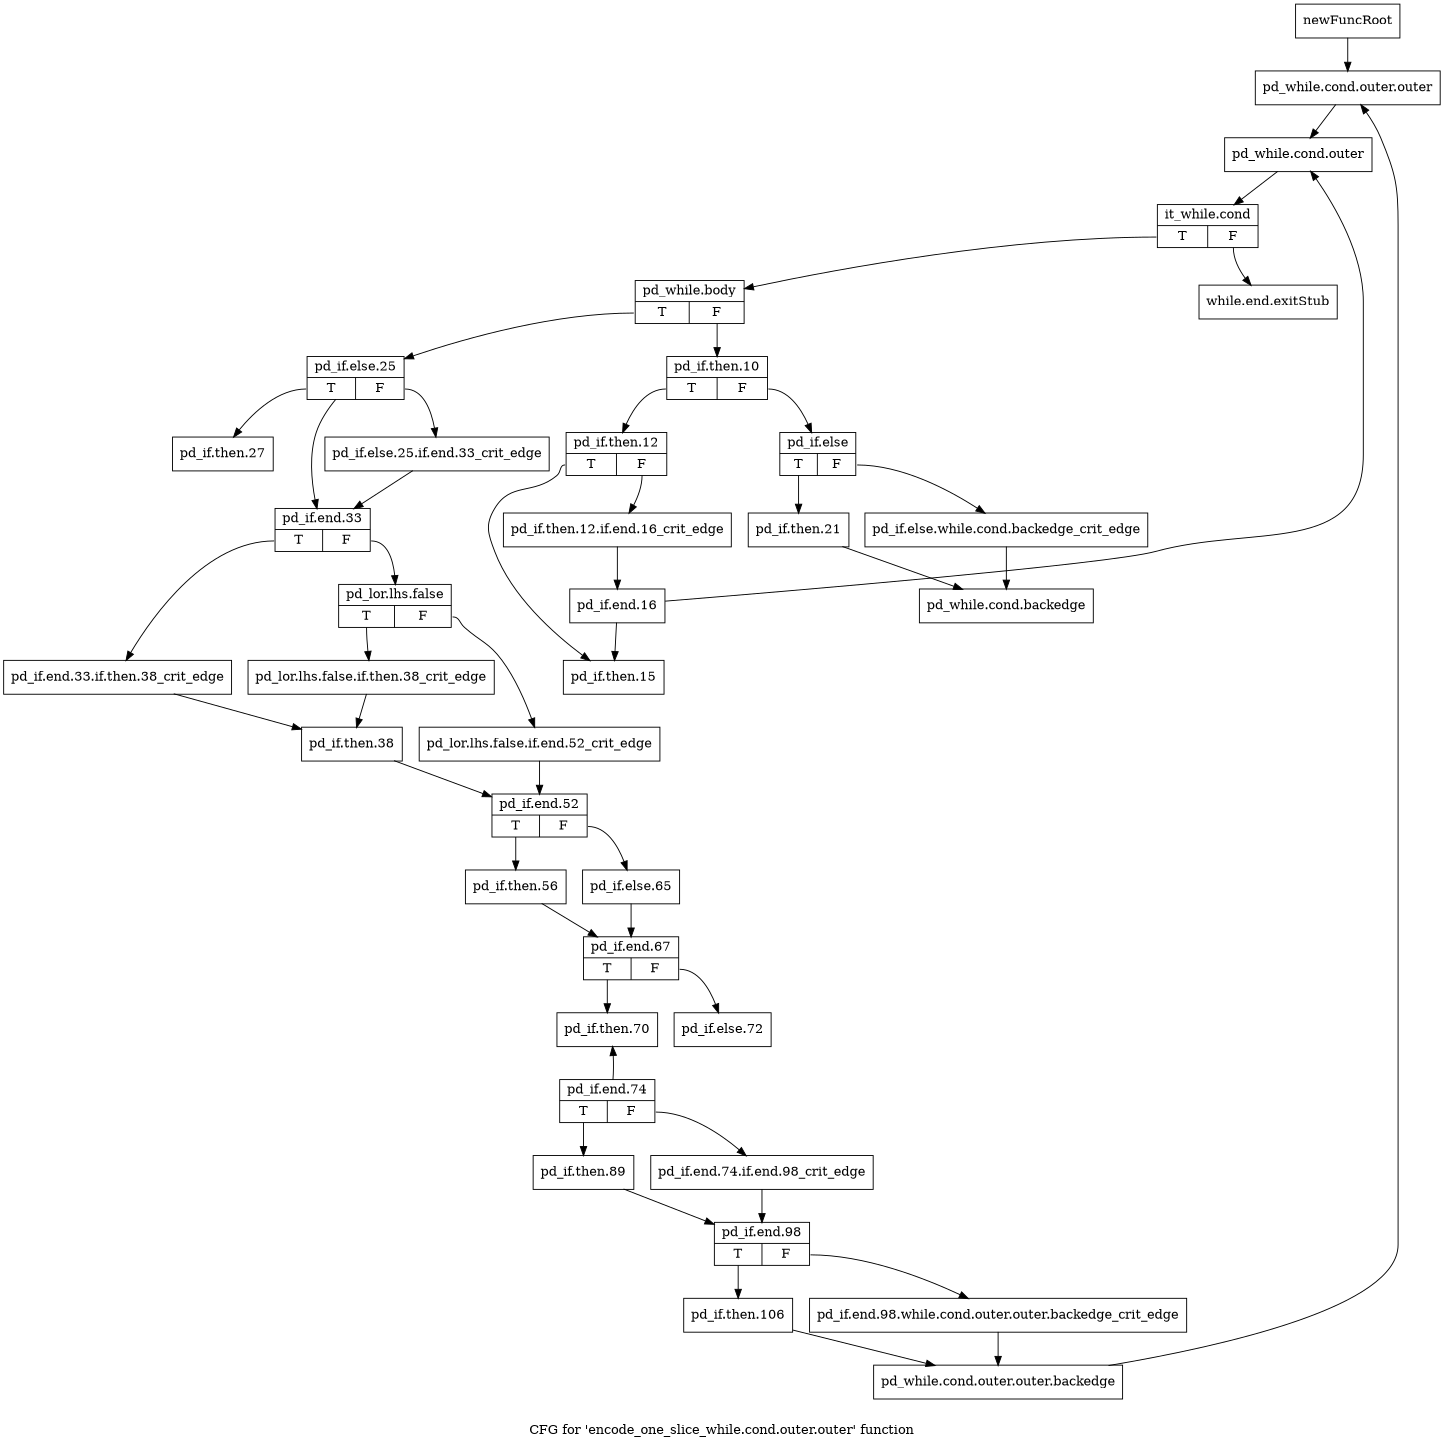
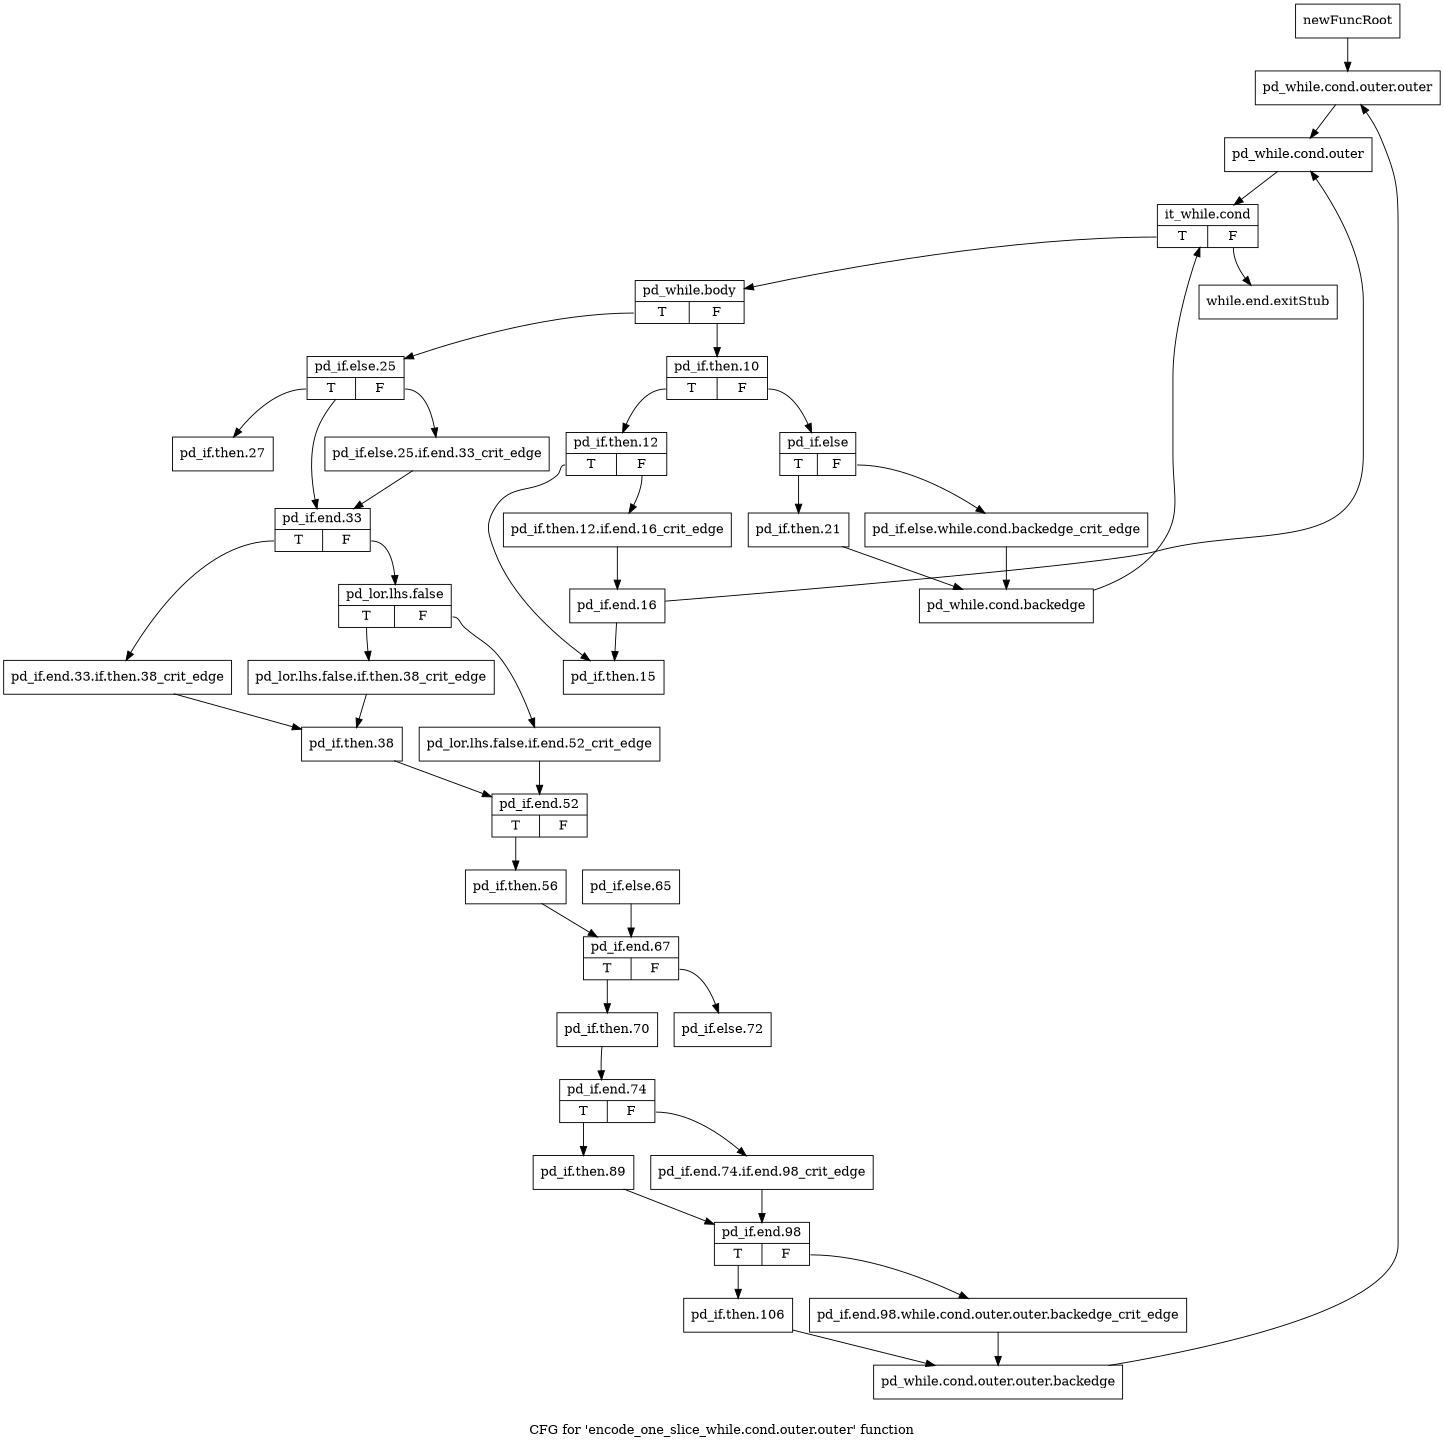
edge "pd_while.cond.backedge" -> "it_while.cond": added
edge "pd_if.end.52" -> "pd_if.else.65": removed
edge "pd_if.end.74" -> "pd_if.then.70": reversed
